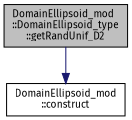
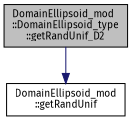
node "DomainEllipsoid_mod ::construct": label "DomainEllipsoid_mod ::construct" -> "DomainEllipsoid_mod ::getRandUnif"
